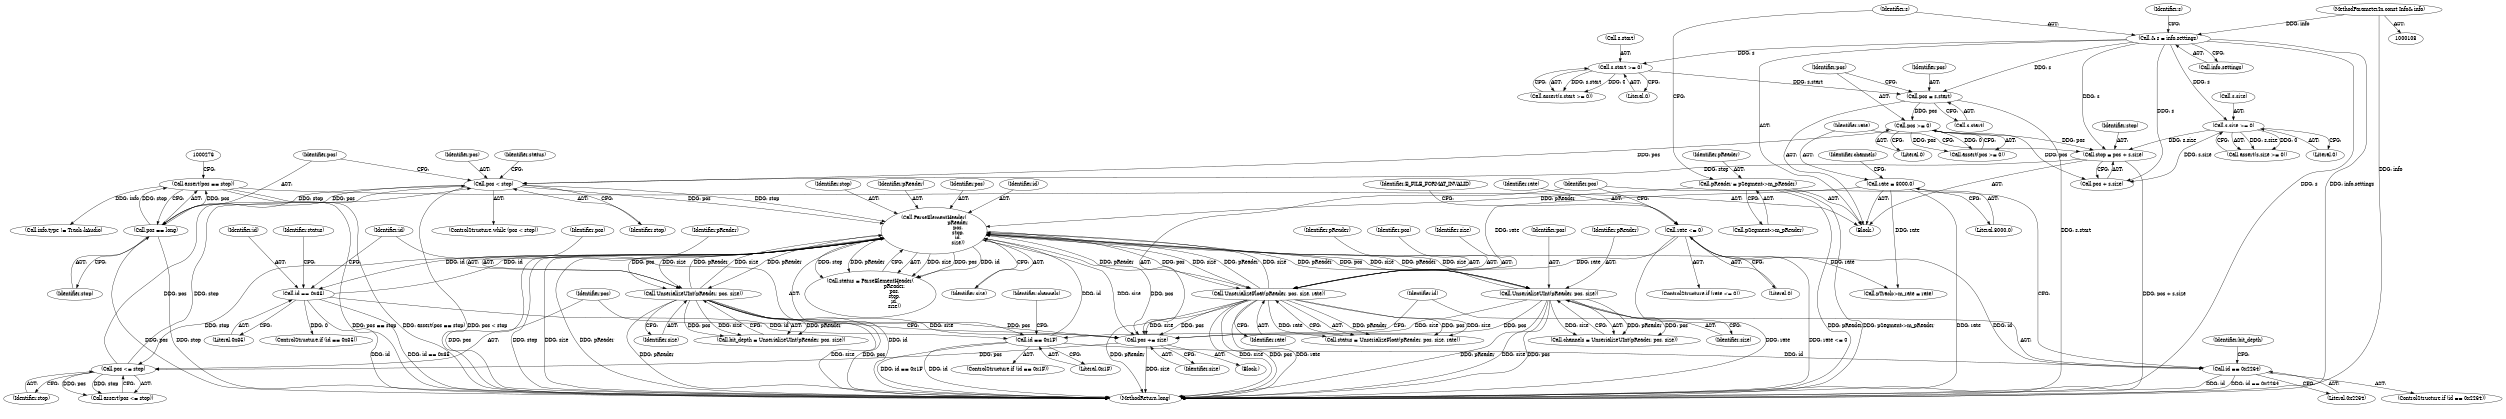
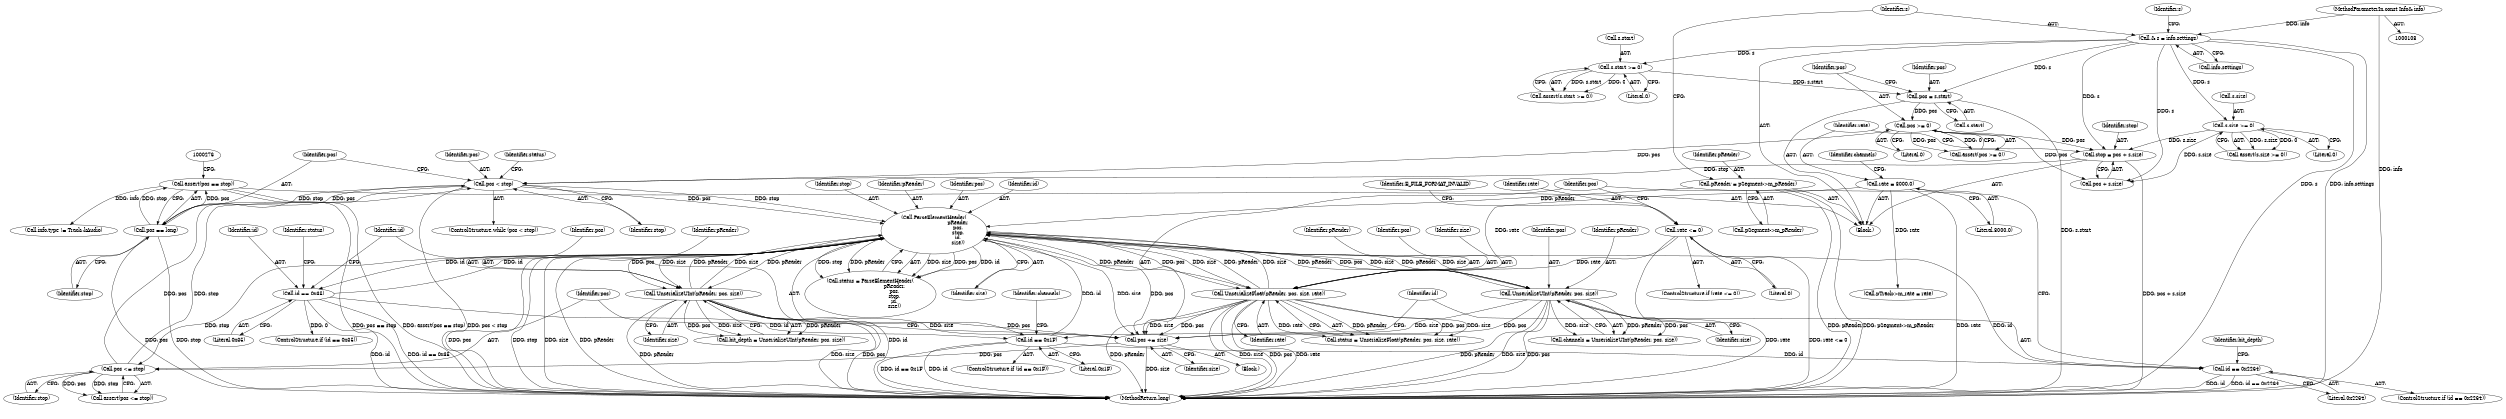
edge "(Call,rate <= 0)" -> "(Call,pTrack->m_rate = rate)": removed, label "DDG: rate"
